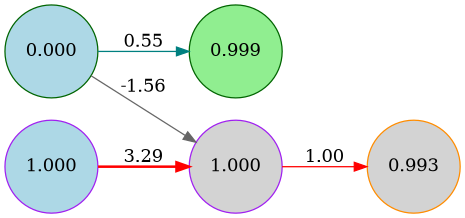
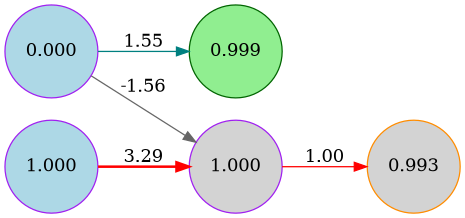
edge "0.000" -> "0.999": label "0.55" -> "1.55"
node "0.000": color darkgreen -> purple
